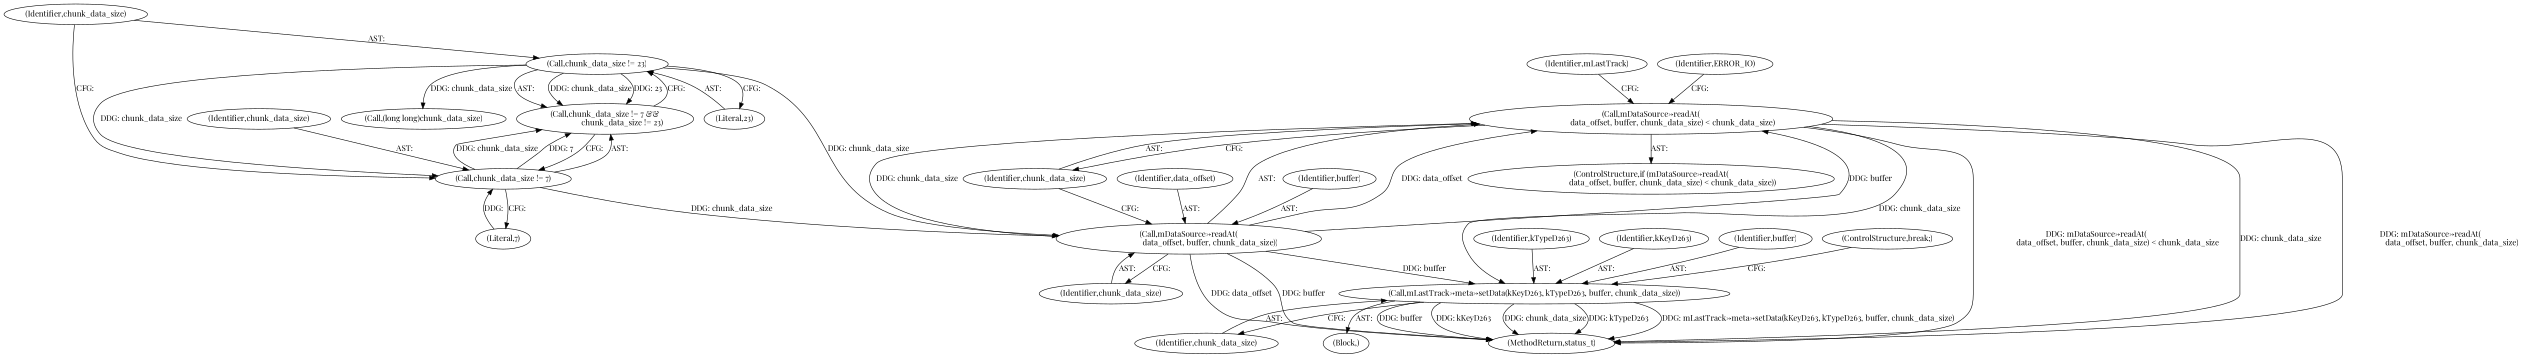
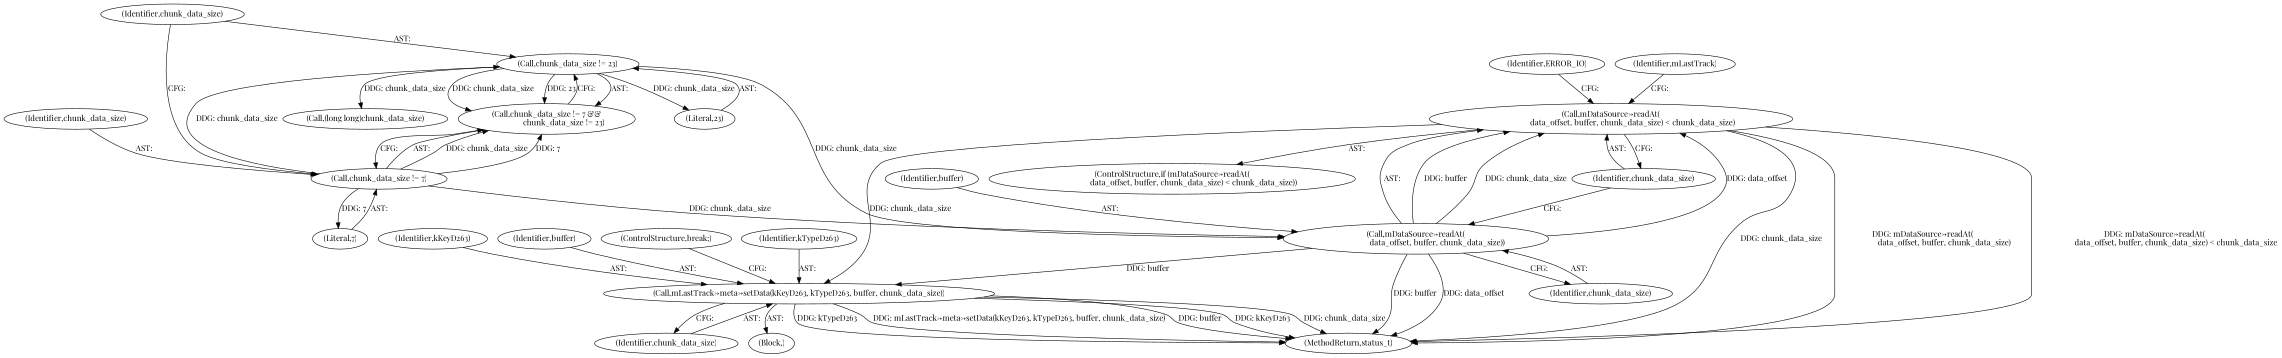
edge "(Call,chunk_data_size != 23)" -> "(Literal,23)": label "CFG: " -> "DDG: chunk_data_size"
edge "(Call,chunk_data_size != 23)" -> "(Call,chunk_data_size != 7)": reversed
node "(Identifier,data_offset)": removed
edge "(Literal,7)" -> "(Call,chunk_data_size != 7)": label "DDG: " -> "AST: "
edge "(Call,chunk_data_size != 7)" -> "(Literal,7)": label "CFG: " -> "DDG: 7"
